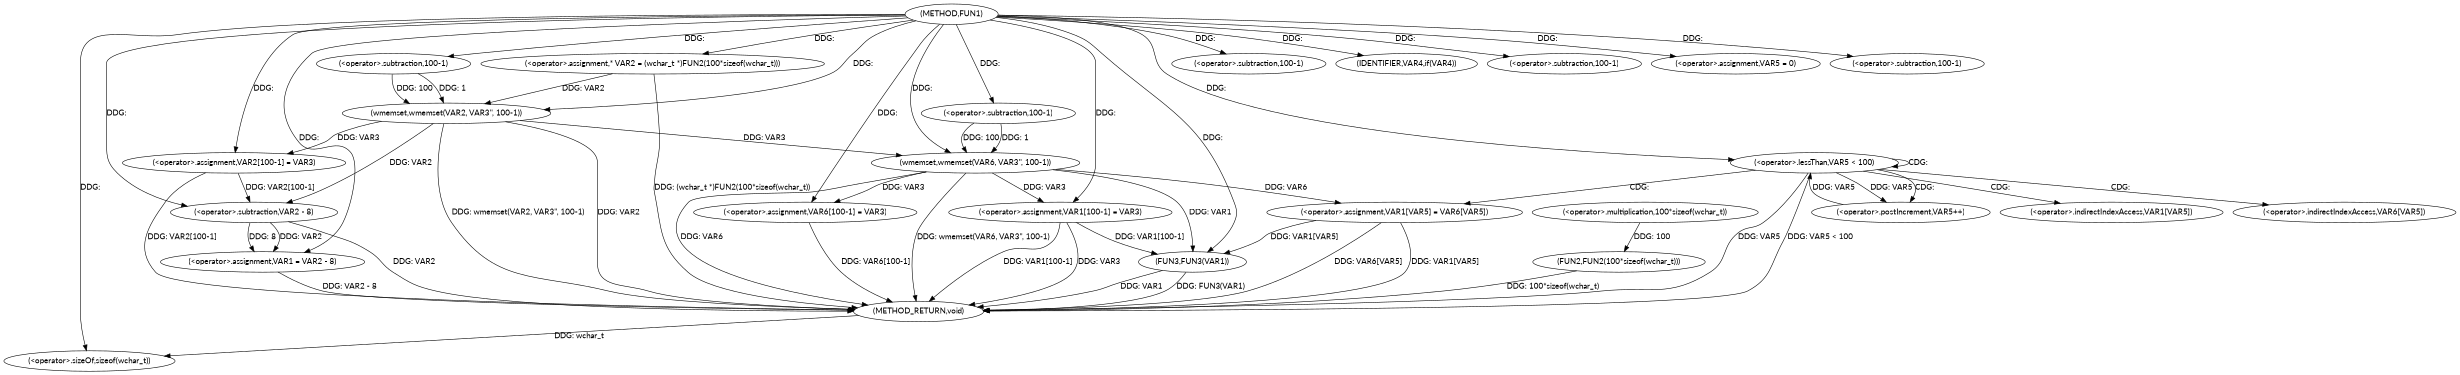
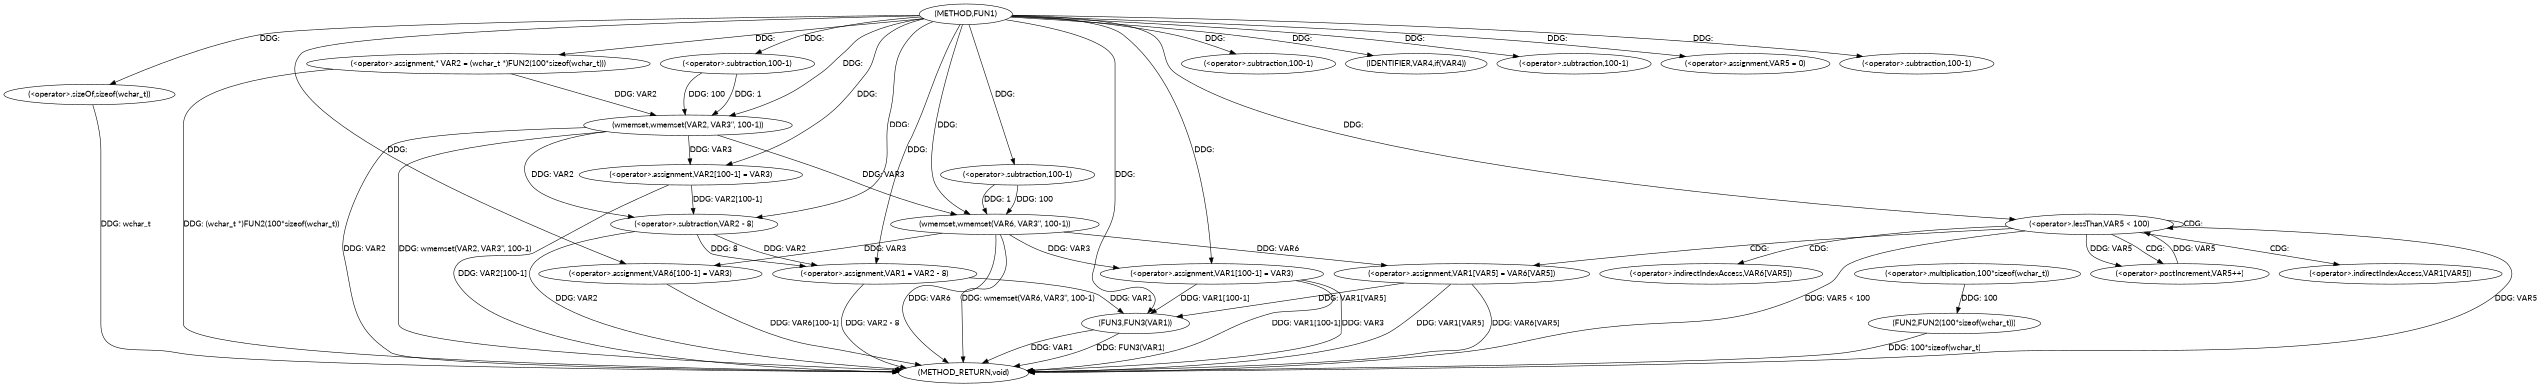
edge "(wmemset,wmemset(VAR6, VAR3'', 100-1))" -> "(FUN3,FUN3(VAR1))": now "(<operator>.assignment,VAR1 = VAR2 - 8)" -> "(FUN3,FUN3(VAR1))"
edge "(METHOD_RETURN,void)" -> "(<operator>.sizeOf,sizeof(wchar_t))": reversed
